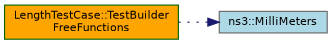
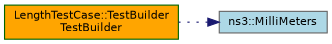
node "LengthTestCase::TestBuilder FreeFunctions": label "LengthTestCase::TestBuilder FreeFunctions" -> "LengthTestCase::TestBuilder TestBuilder"
